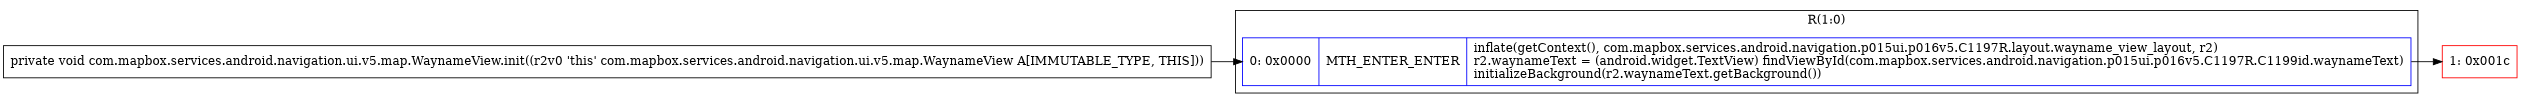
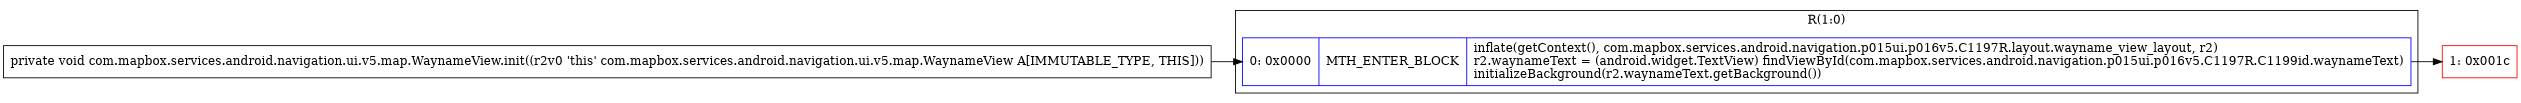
node "0: 0x0000": text "MTH_ENTER_ENTER" -> "MTH_ENTER_BLOCK"
